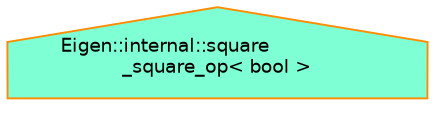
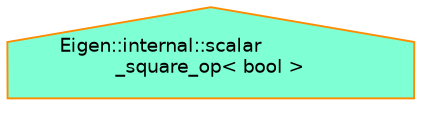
node "Eigen::internal::square _square_op< bool >": label "Eigen::internal::square _square_op< bool >" -> "Eigen::internal::scalar _square_op< bool >"
